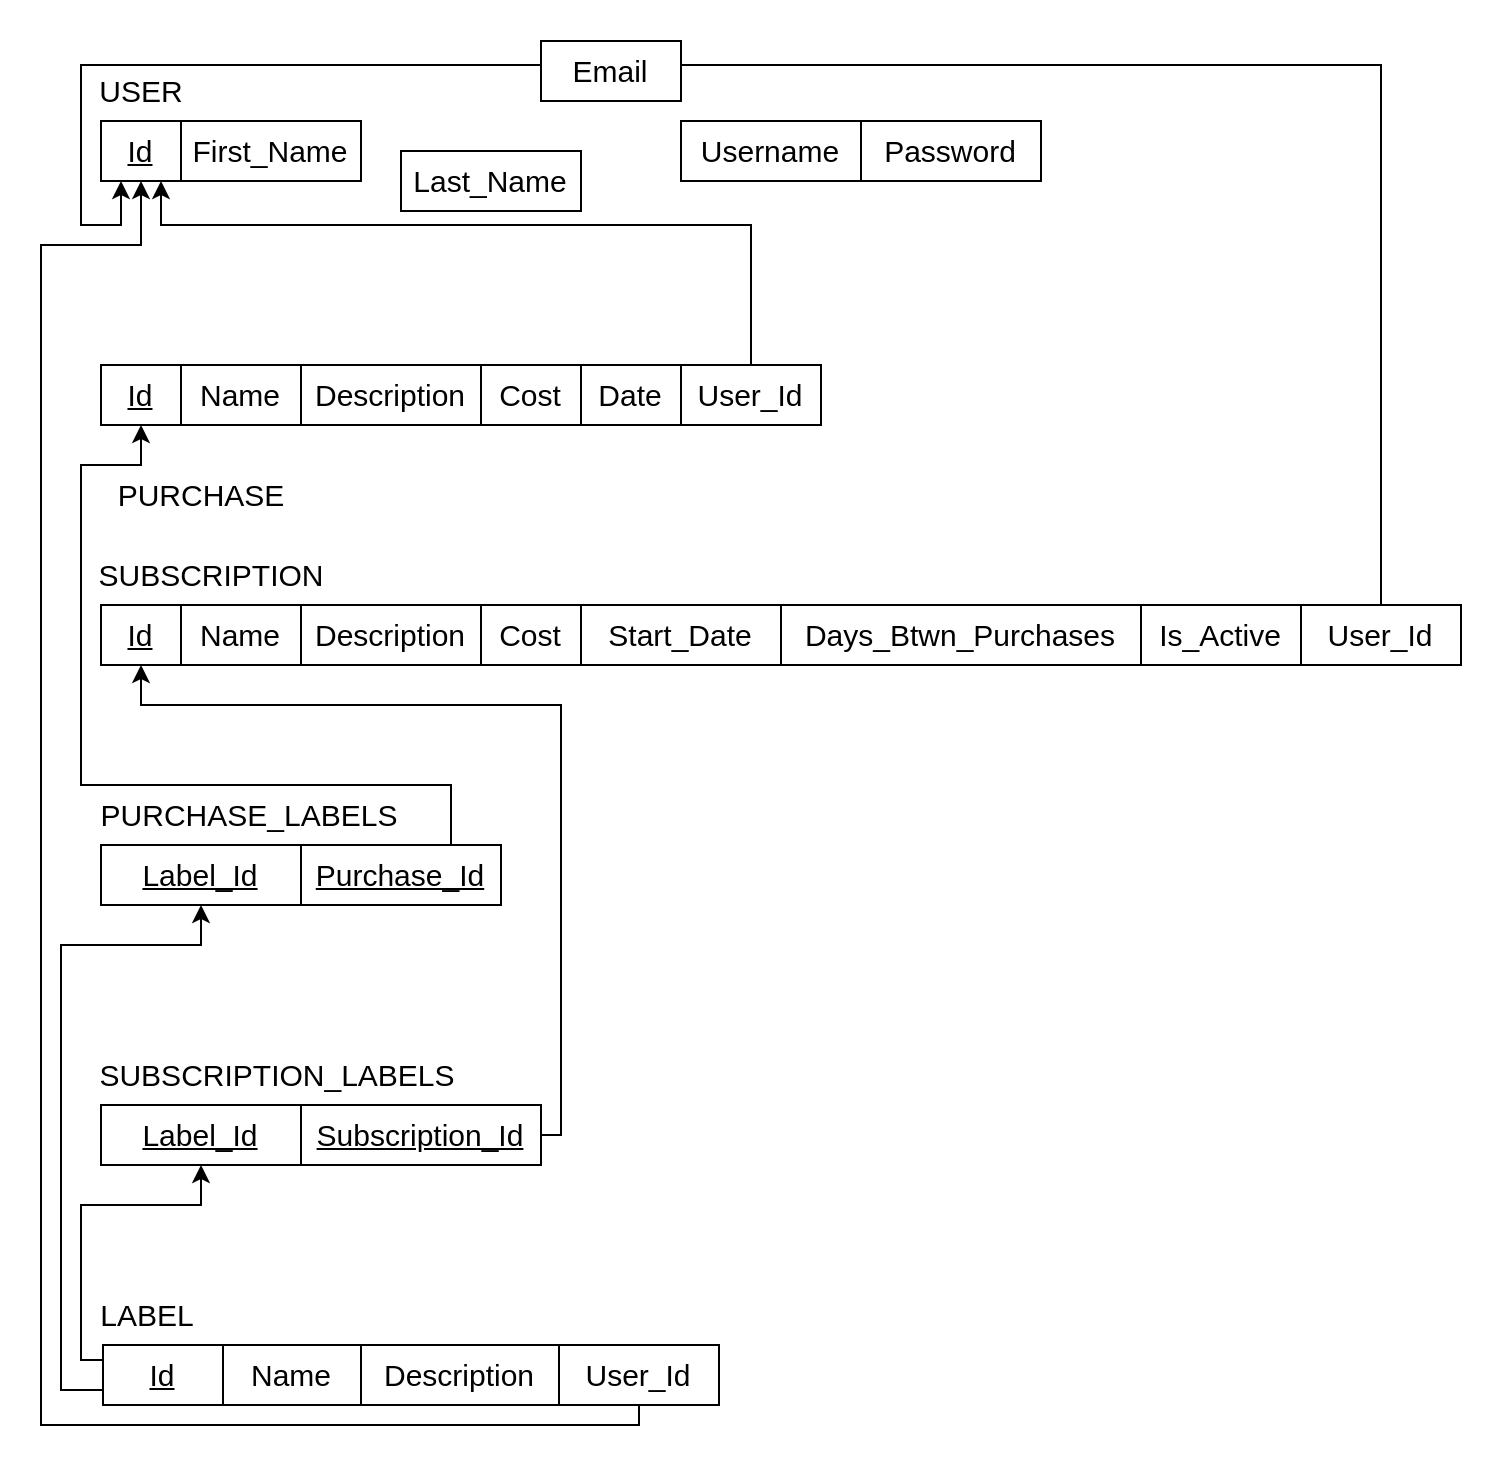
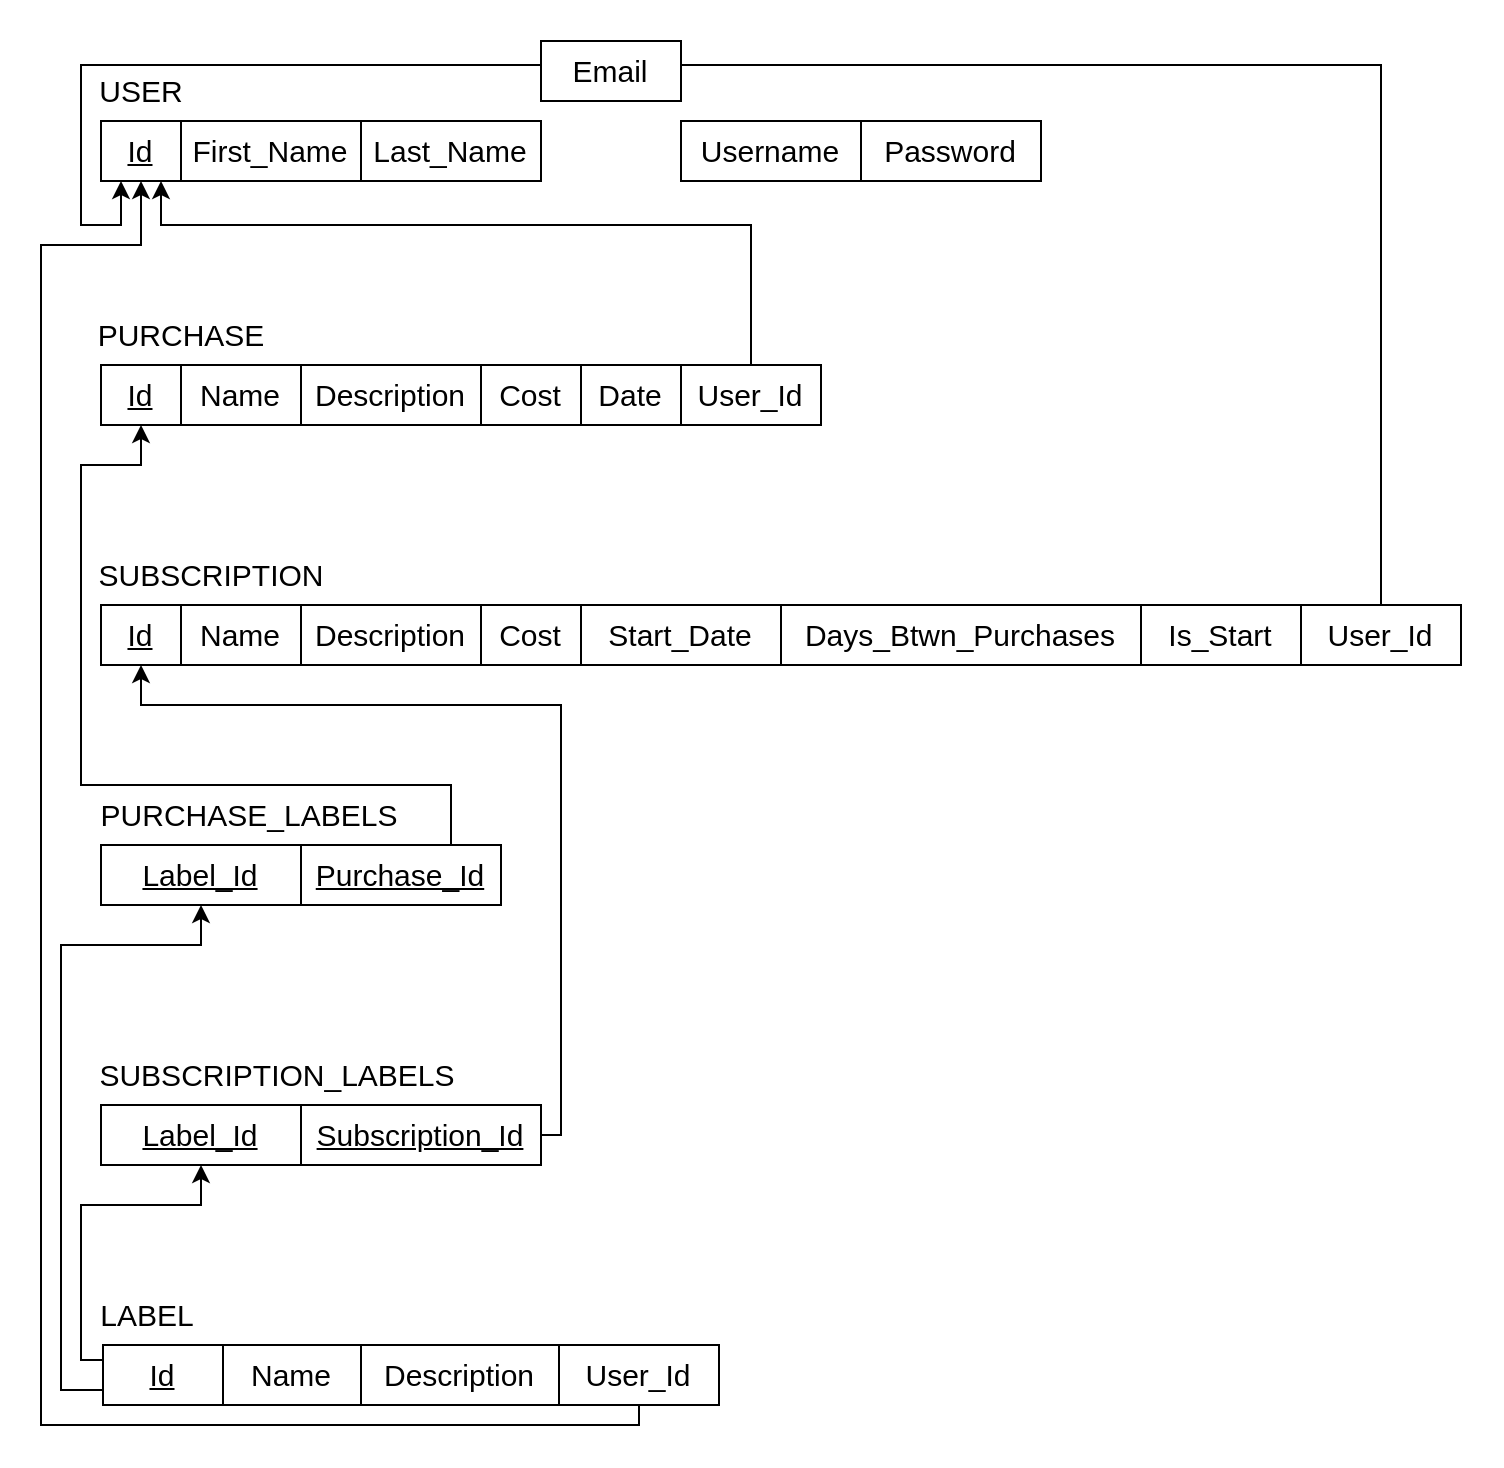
node "Last_Name": moved (491, 181) -> (451, 151)
node "PURCHASE": moved (201, 495) -> (181, 335)
node "Is_Active": label "Is_Active" -> "Is_Start"
